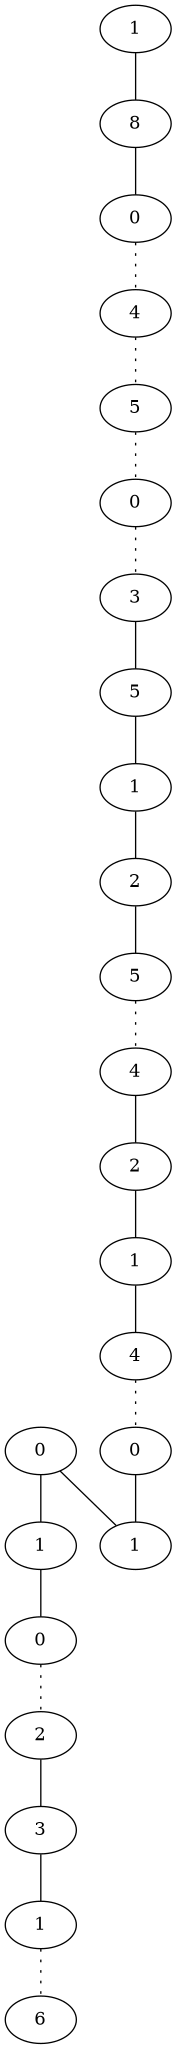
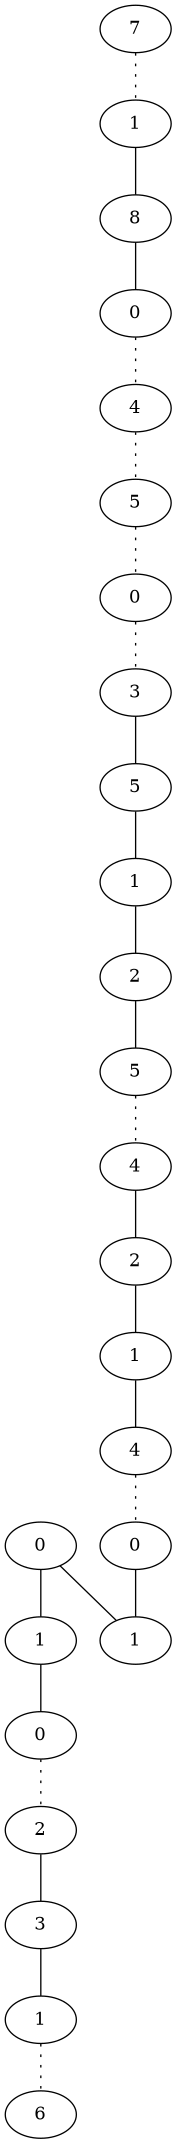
node "7": added
